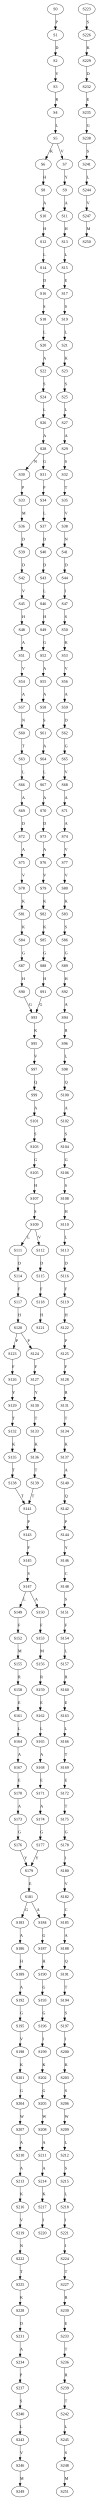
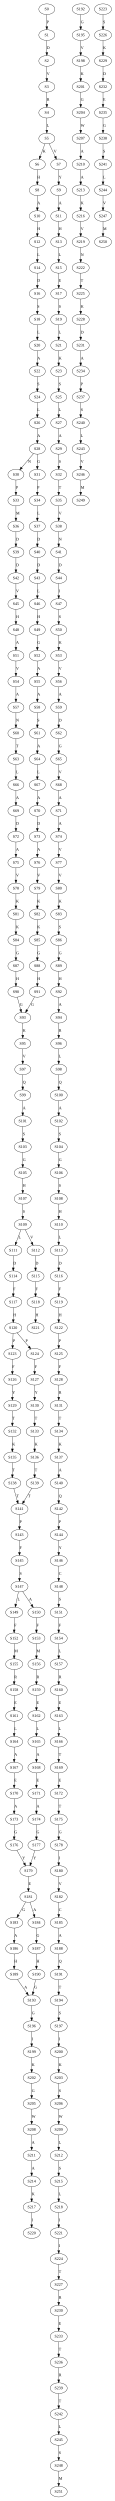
edge "S189" -> "S192": now "S189" -> "S193"
